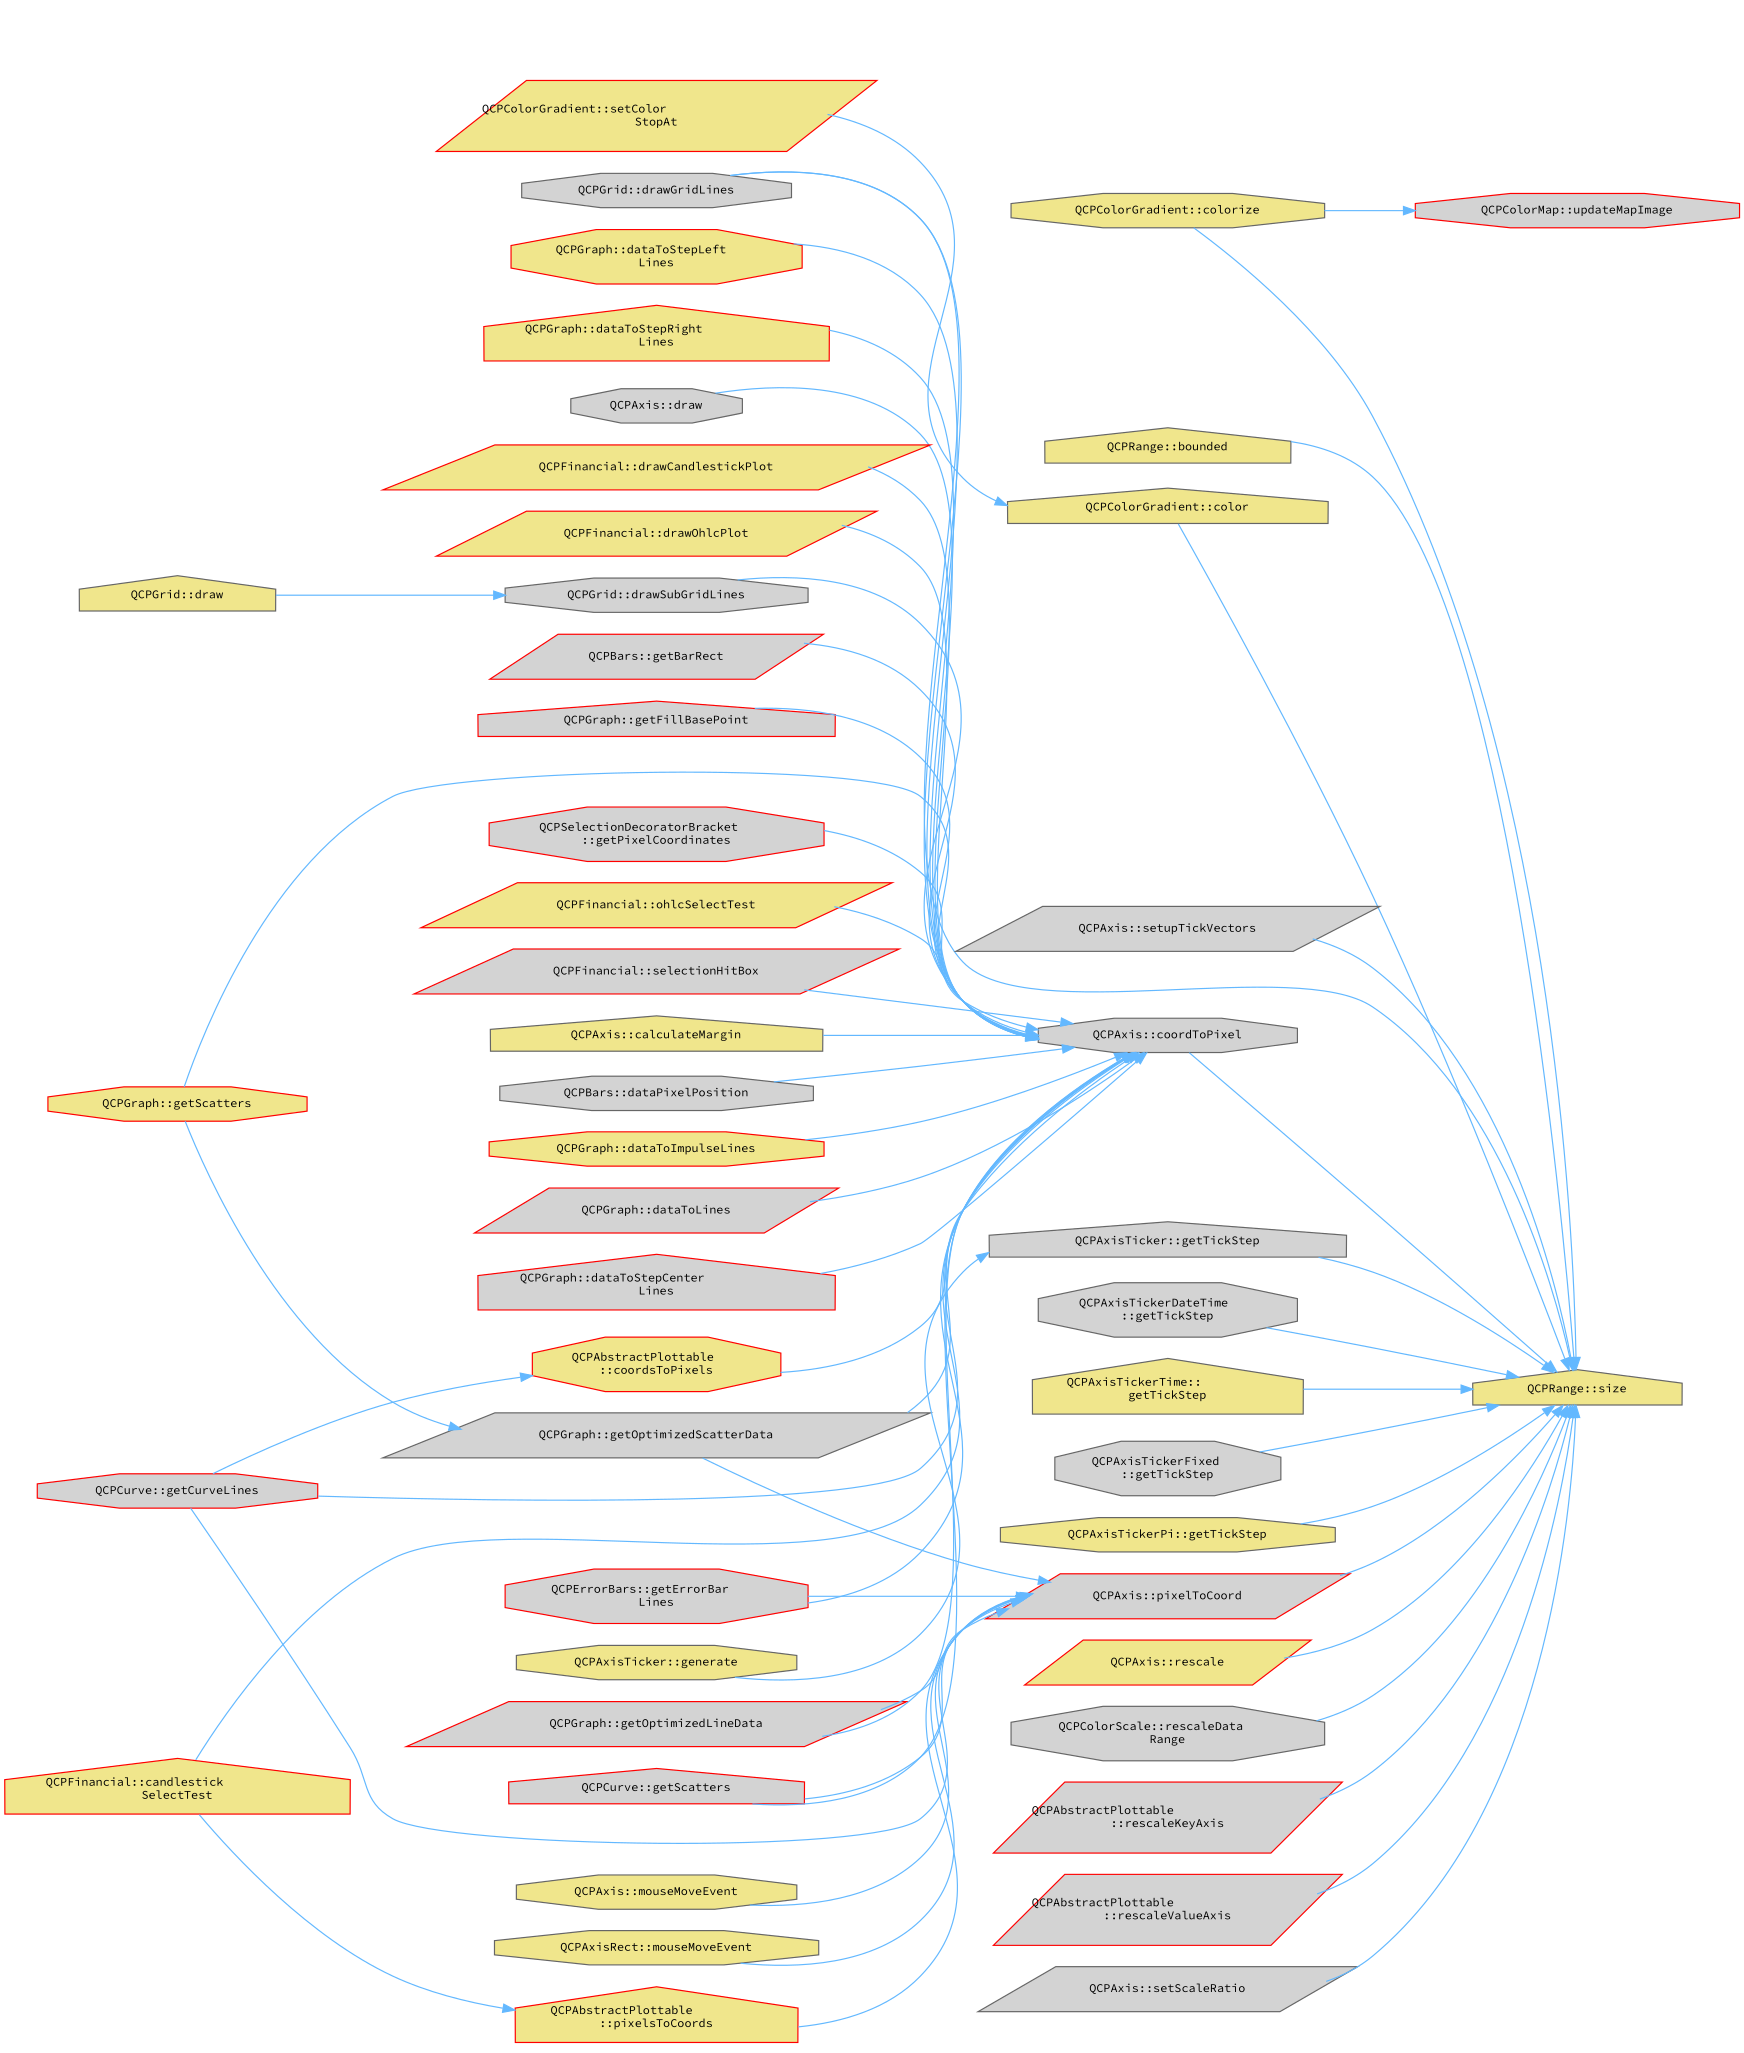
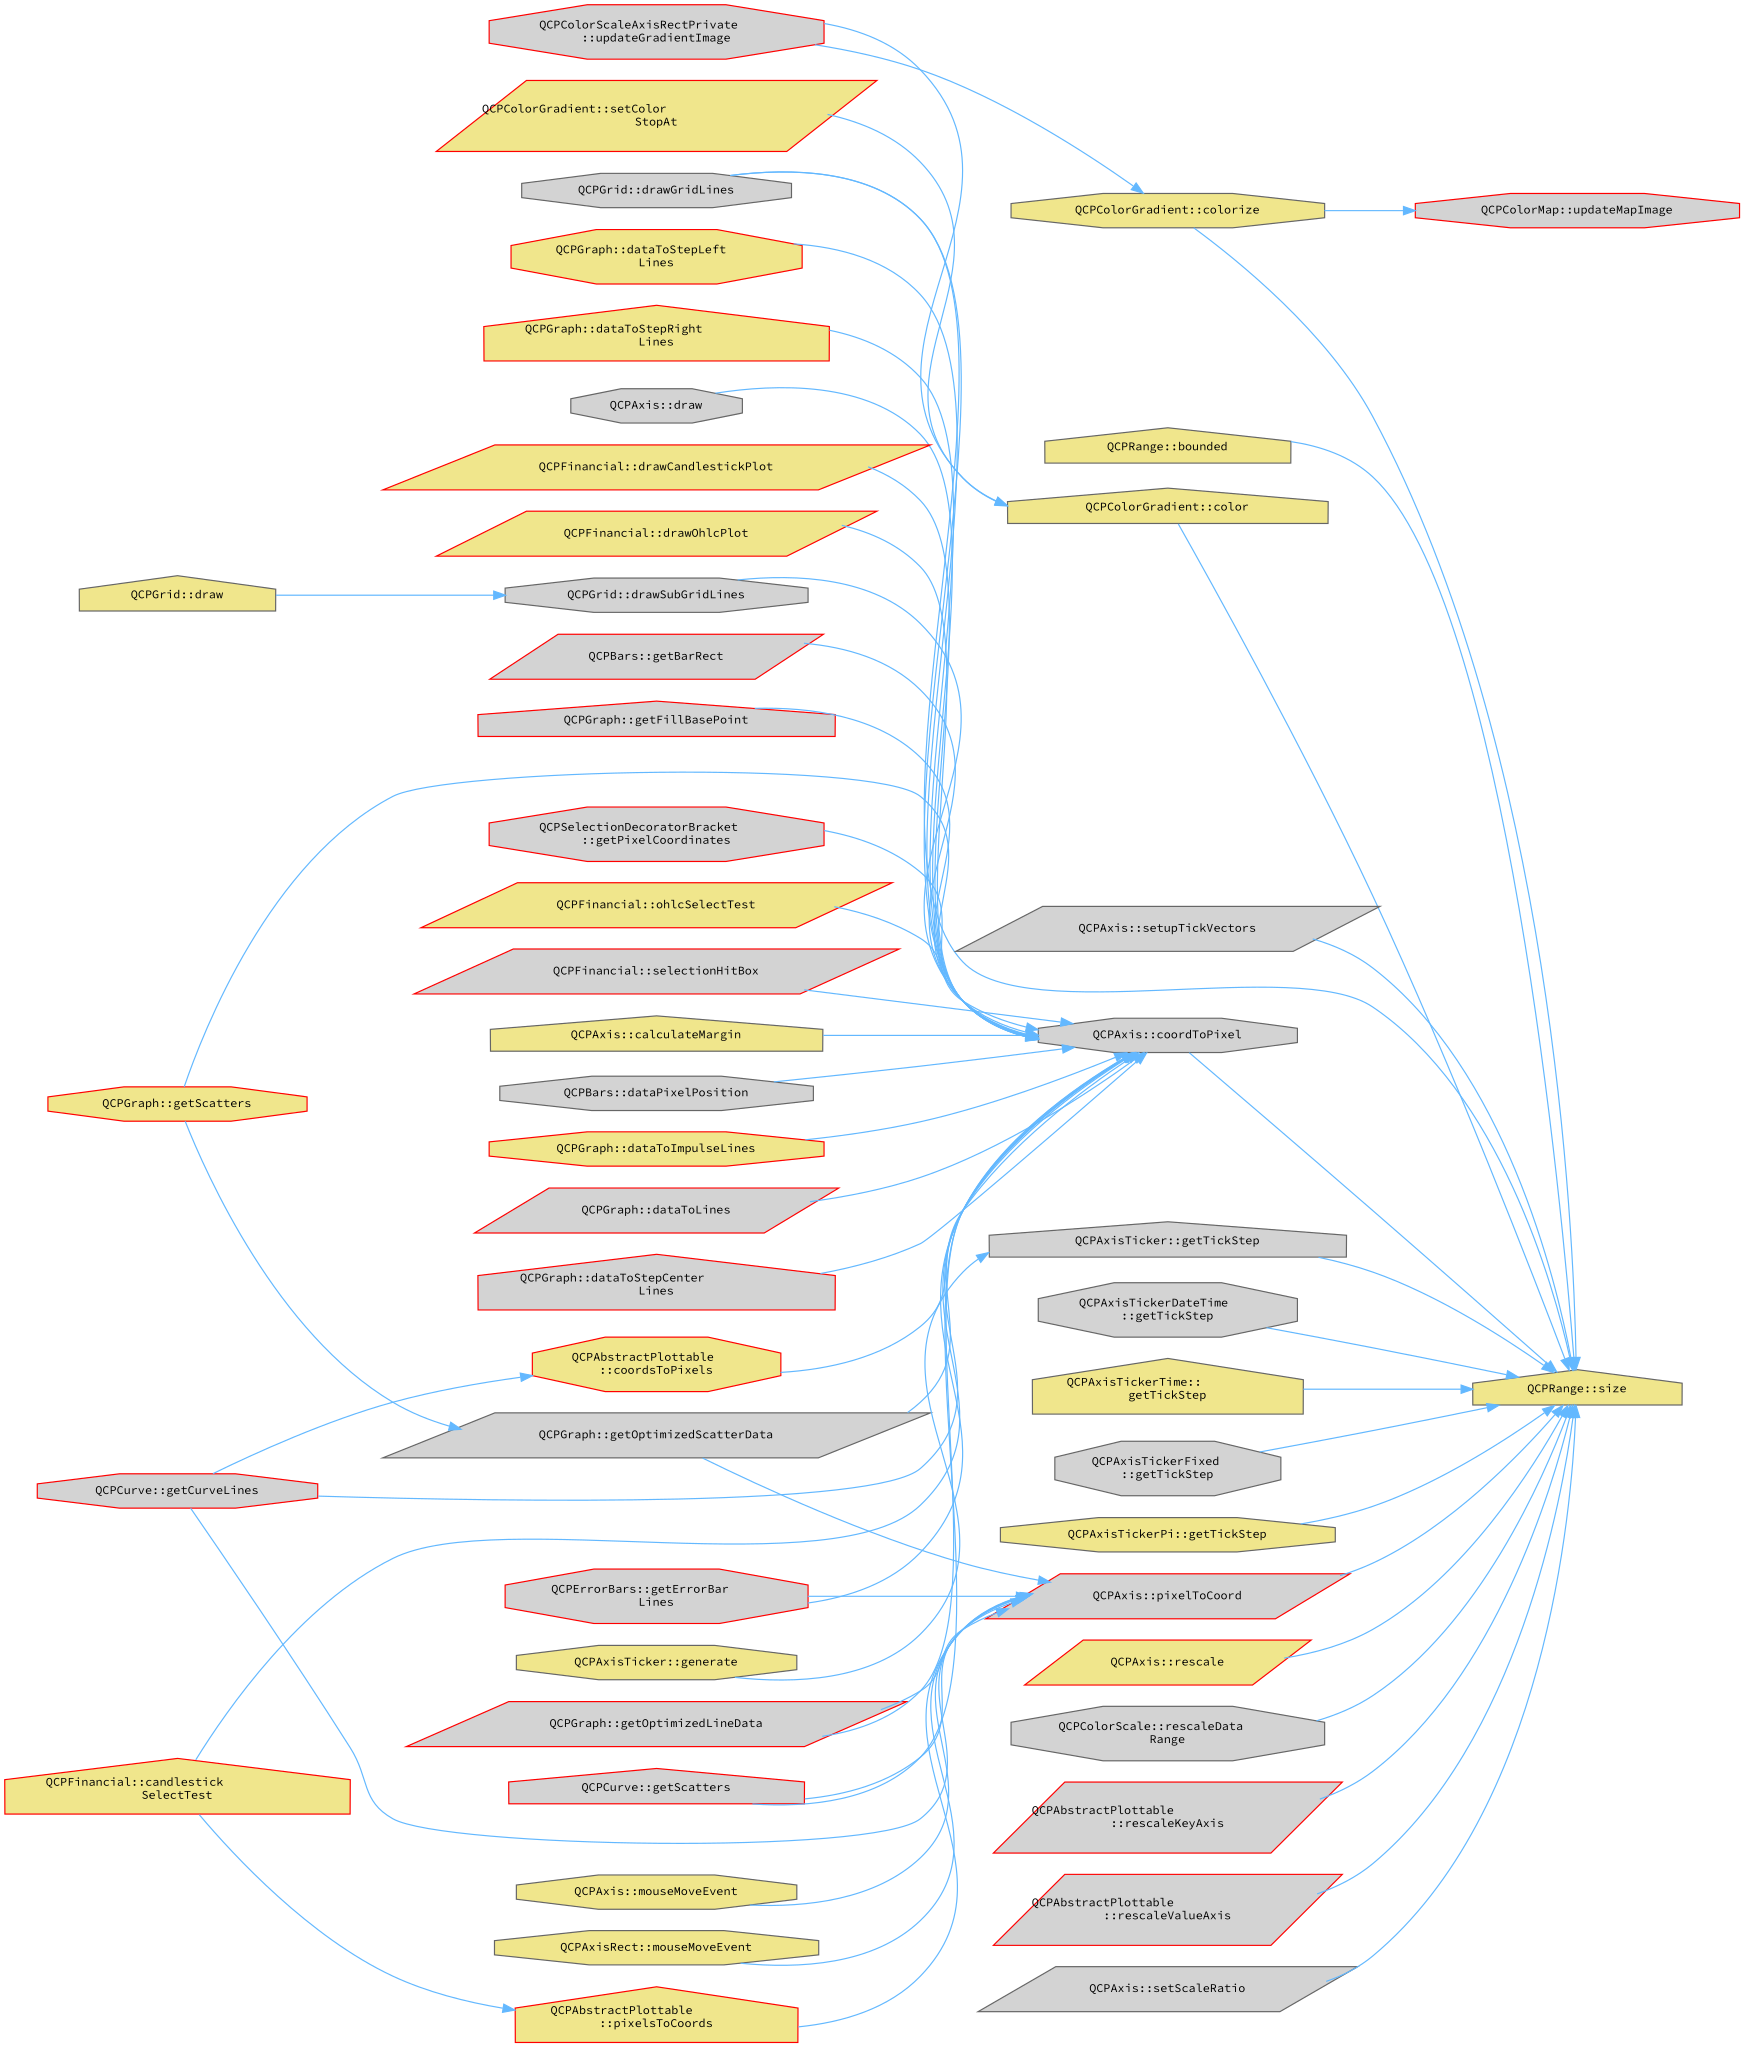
node "QCPColorScaleAxisRectPrivate ::updateGradientImage": added
